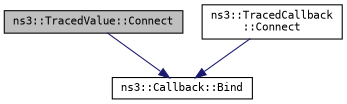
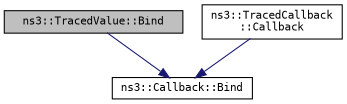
node "ns3::TracedValue::Connect": label "ns3::TracedValue::Connect" -> "ns3::TracedValue::Bind"
node "ns3::TracedCallback ::Connect": label "ns3::TracedCallback ::Connect" -> "ns3::TracedCallback ::Callback"
